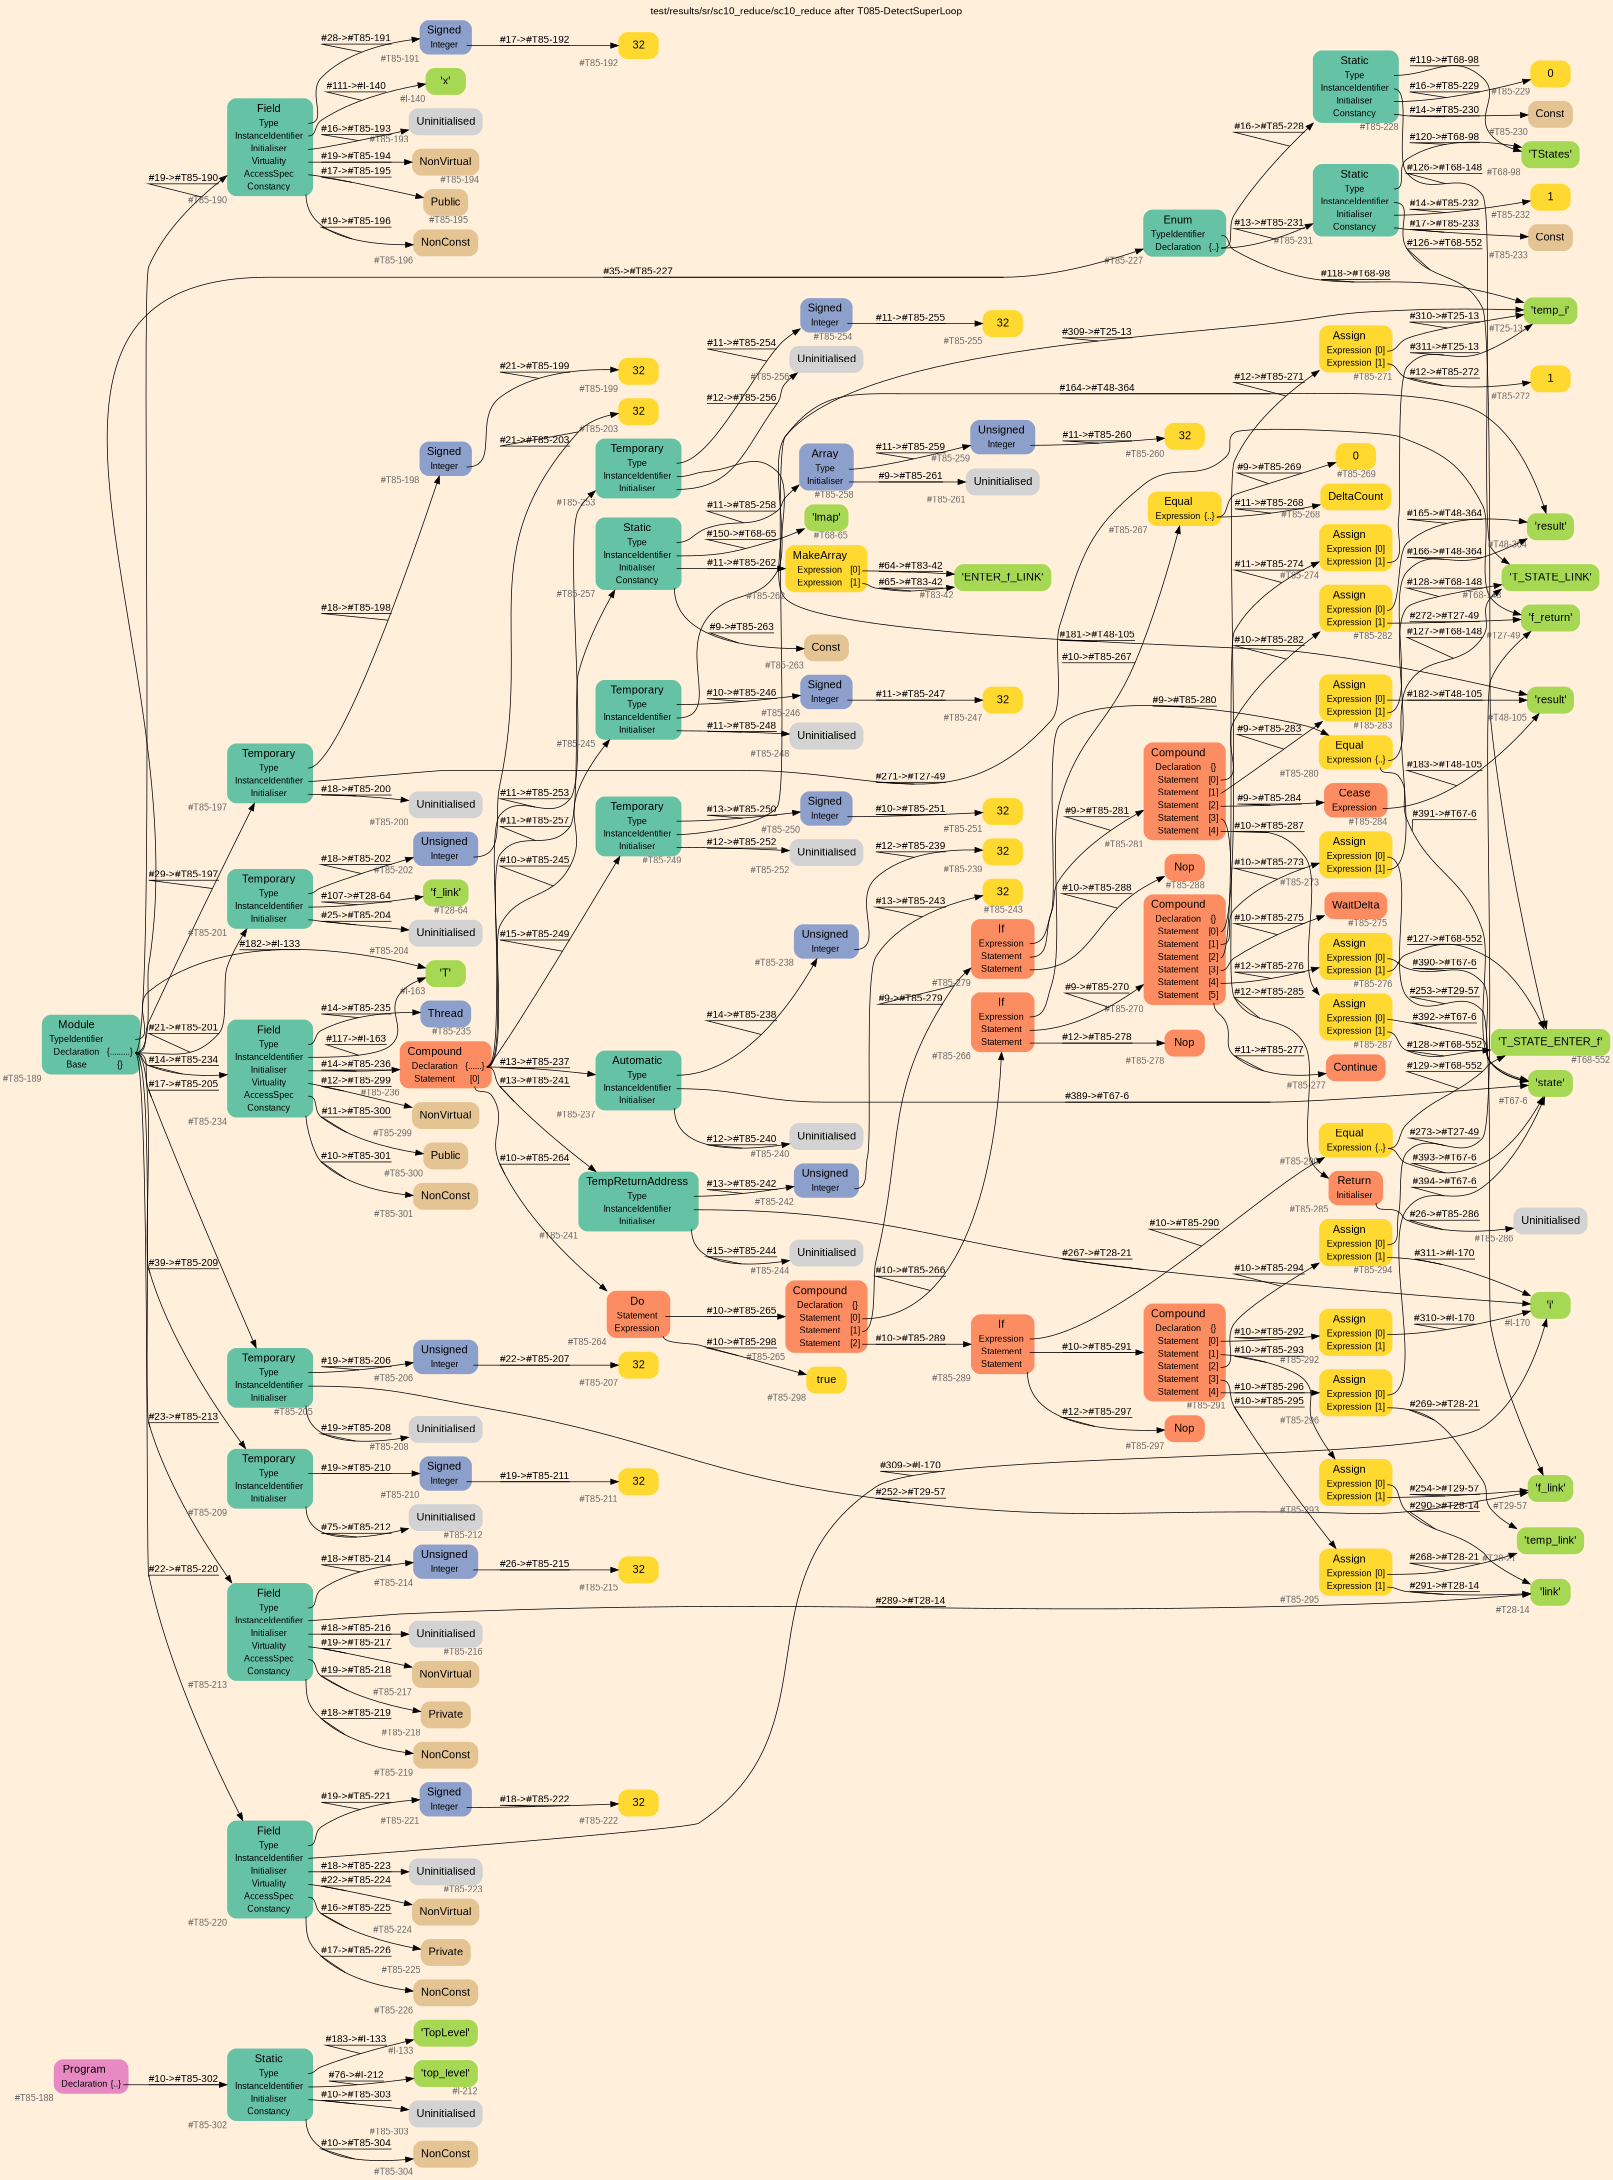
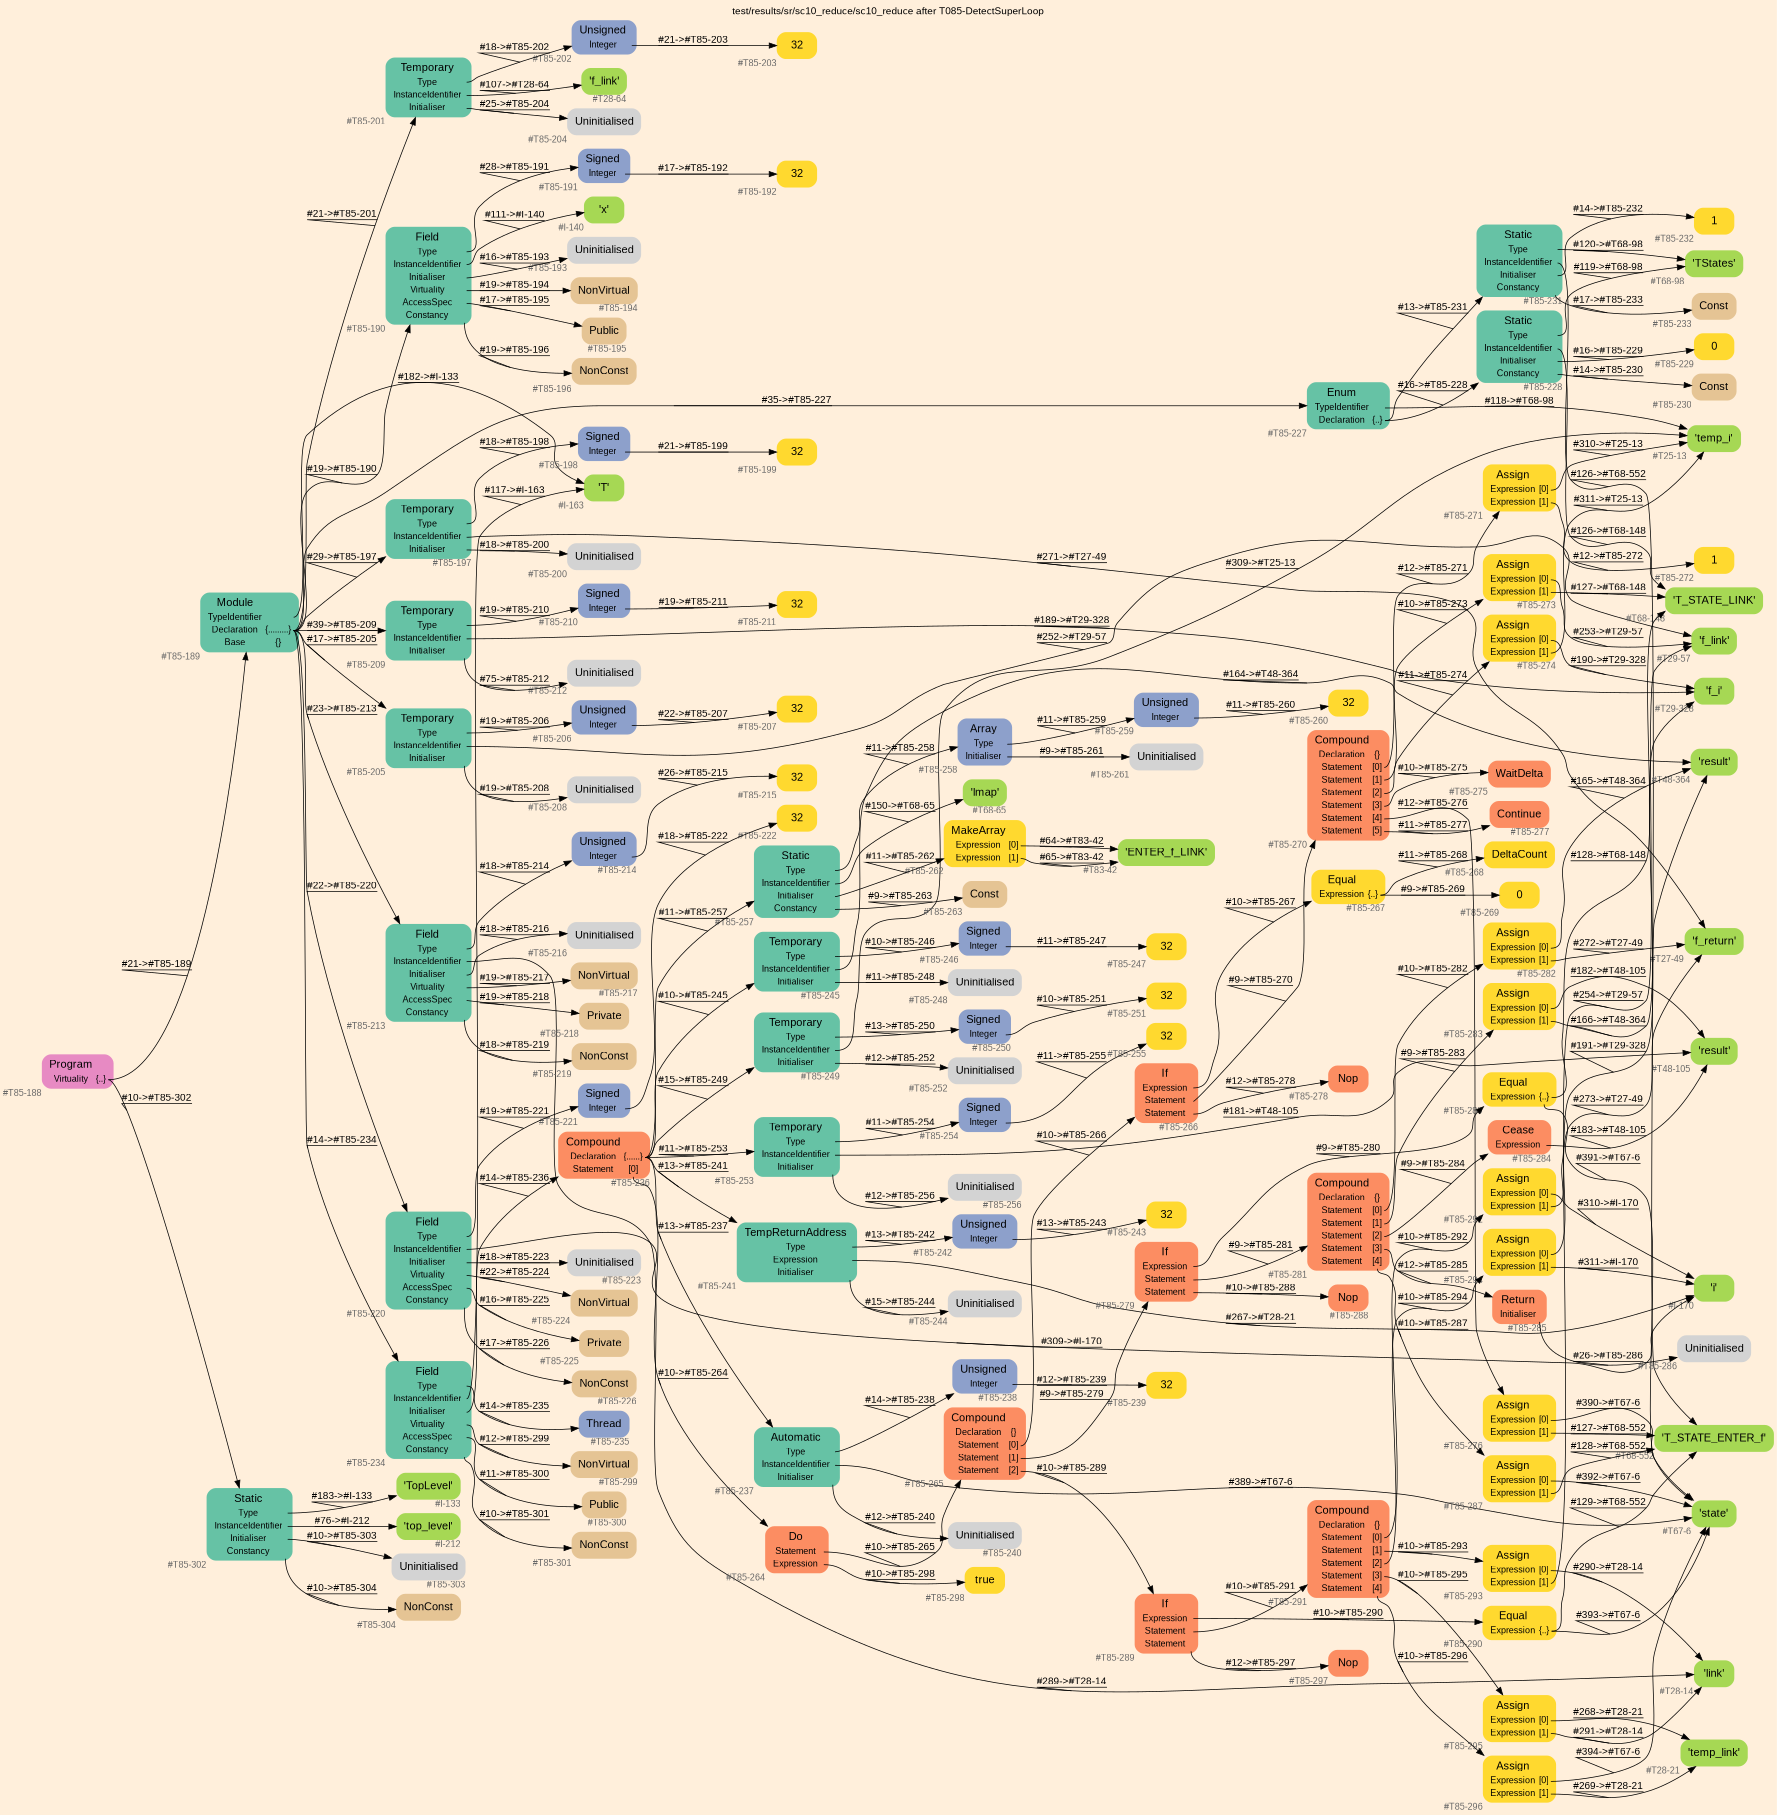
node "'f_i'": added
edge "Program" -> "Module": added, label "#21->#T85-189"
node "TempReturnAddress": text "InstanceIdentifier" -> "Expression"
node "Program": text "Declaration" -> "Virtuality"
